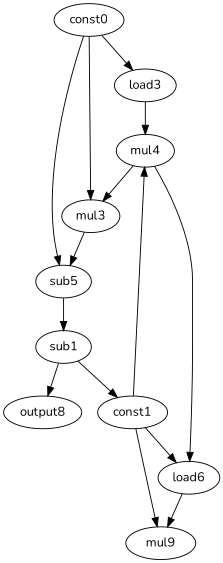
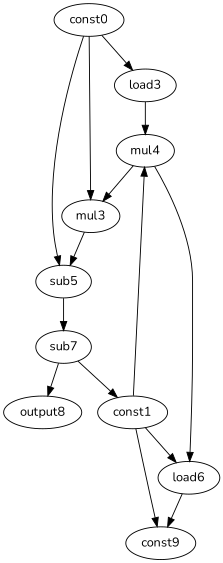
node "sub1": label "sub1" -> "sub7"
node "mul9": label "mul9" -> "const9"
